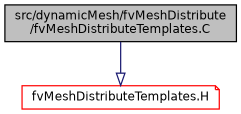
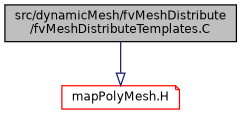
node "fvMeshDistributeTemplates.H": label "fvMeshDistributeTemplates.H" -> "mapPolyMesh.H"
